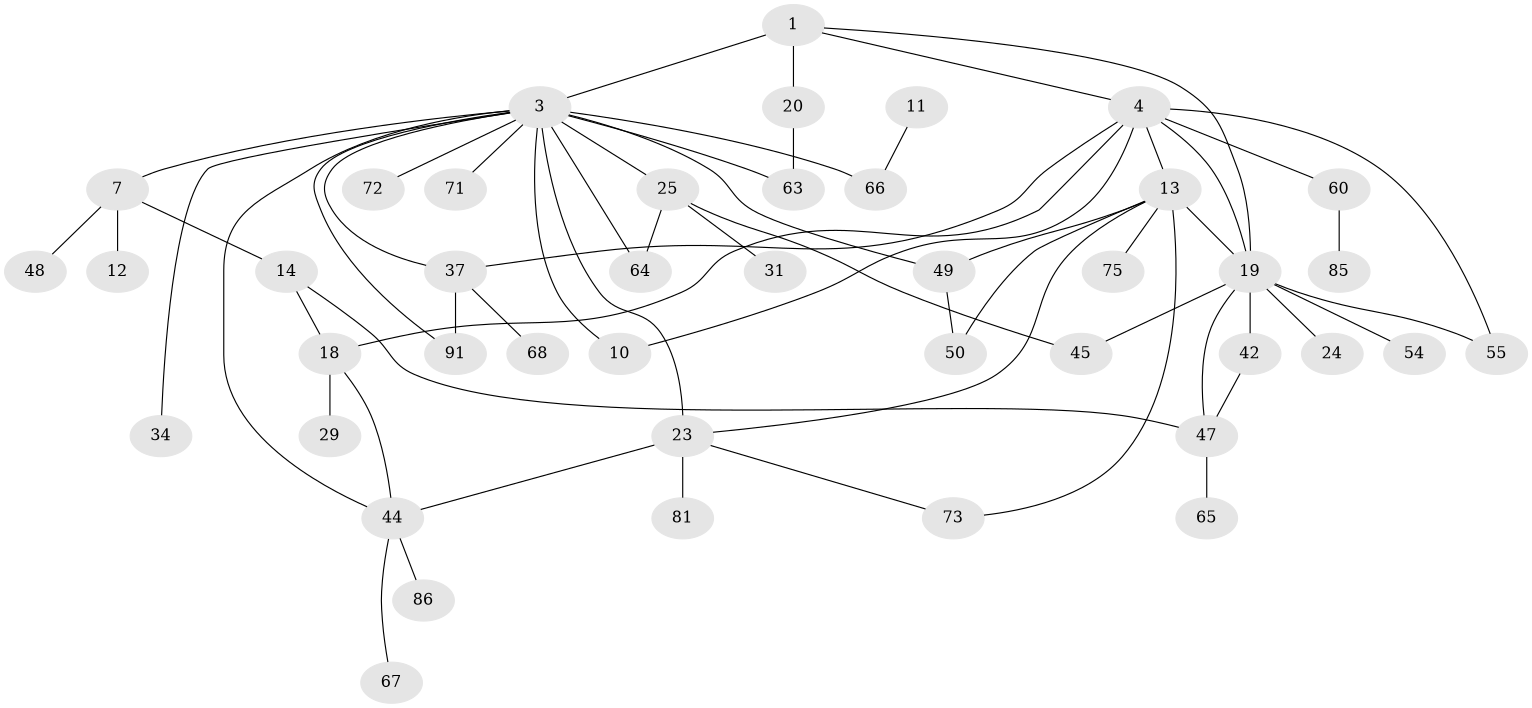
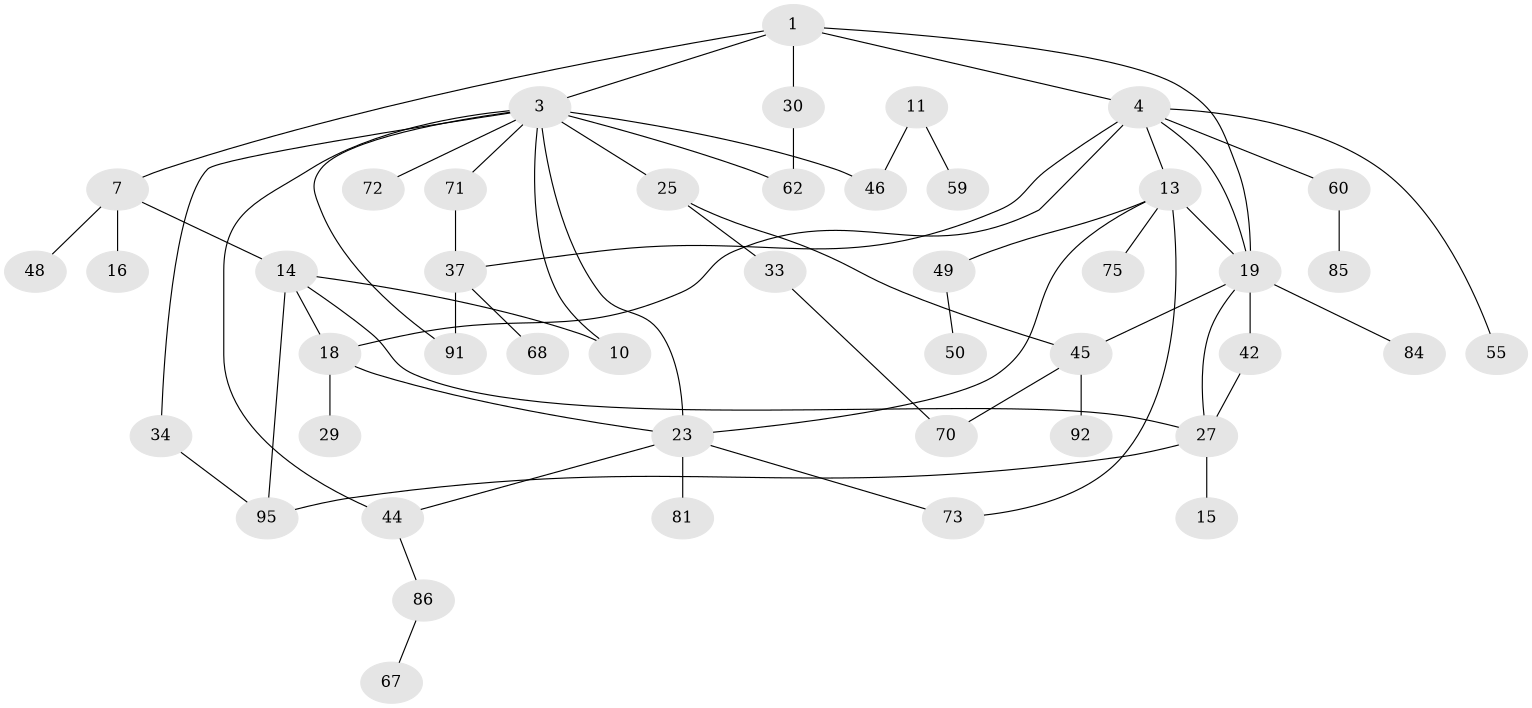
node "20": label "20" -> "30"
edge "3" -- "7": now "1" -- "7"
edge "3" -- "37": now "71" -- "37"
node "63": label "63" -> "62"
node "66": label "66" -> "46"
node "59": added
edge "3" -- "49": removed
edge "13" -- "50": removed
edge "4" -- "10": now "14" -- "10"
node "12": label "12" -> "16"
node "64": removed
node "31": label "31" -> "33"
edge "19" -- "55": removed
node "24": removed
node "54": label "54" -> "84"
edge "18" -- "44": now "18" -- "23"
node "70": added
node "92": added
node "47": label "47" -> "27"
node "95": added
node "65": label "65" -> "15"
edge "44" -- "67": now "86" -- "67"
